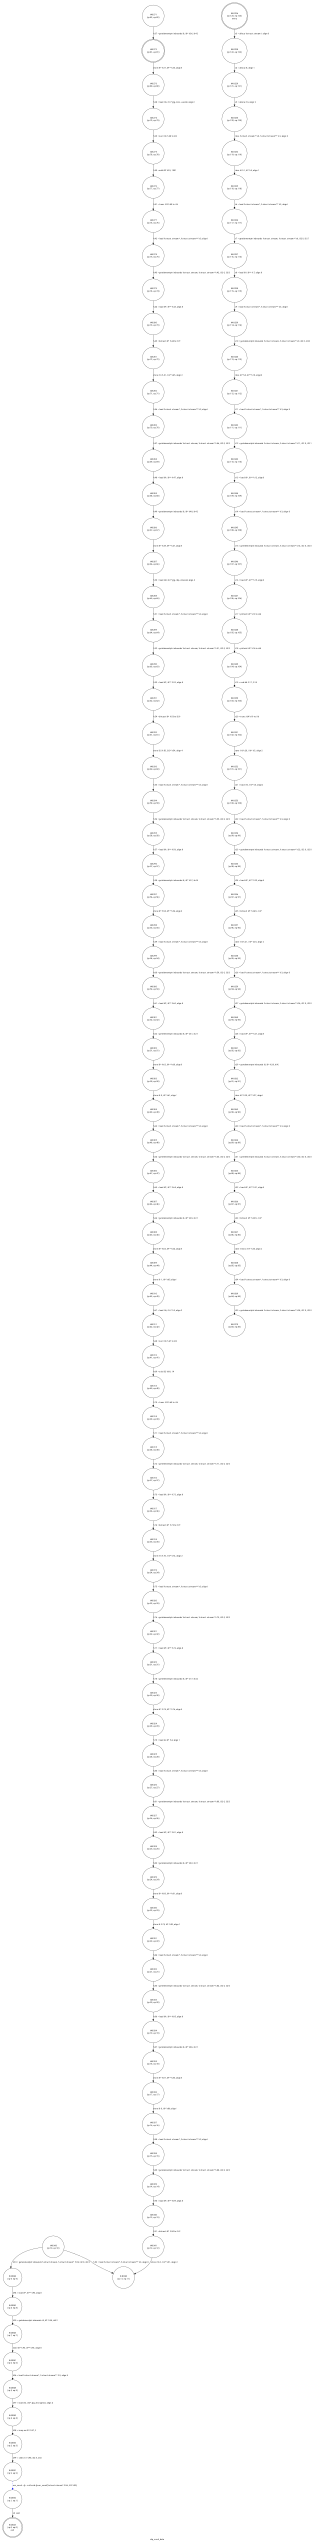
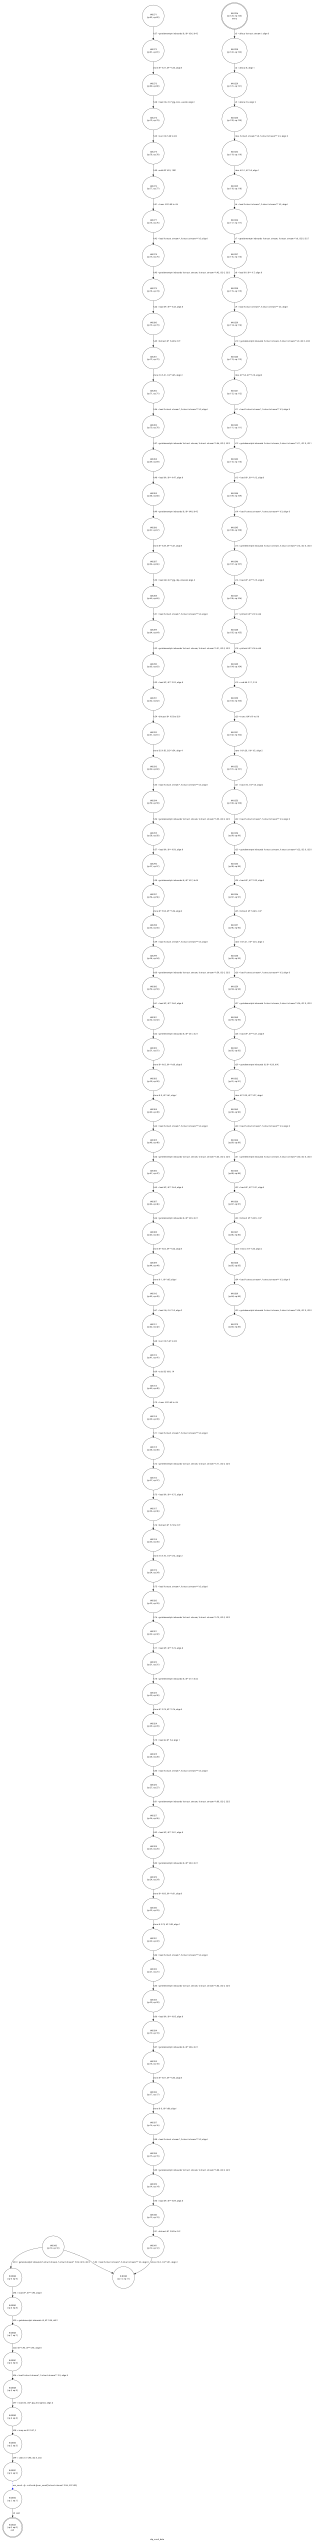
node "N48272 (rp:81, ep:81)": shape doublecircle -> circle
